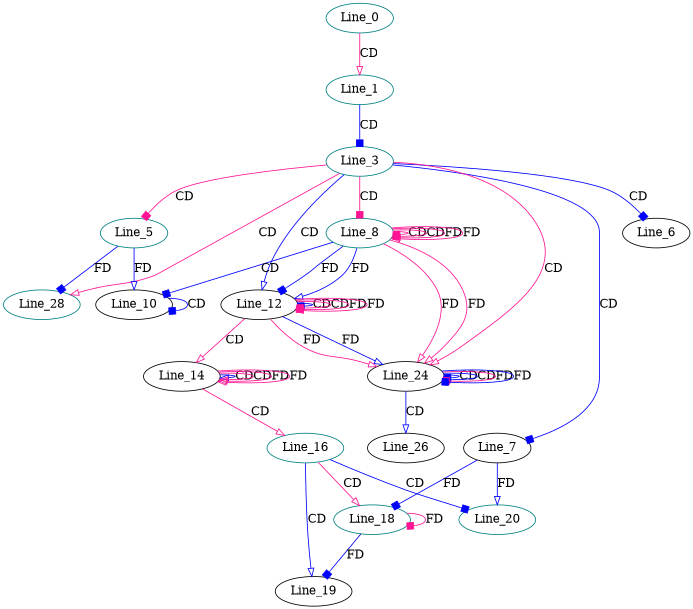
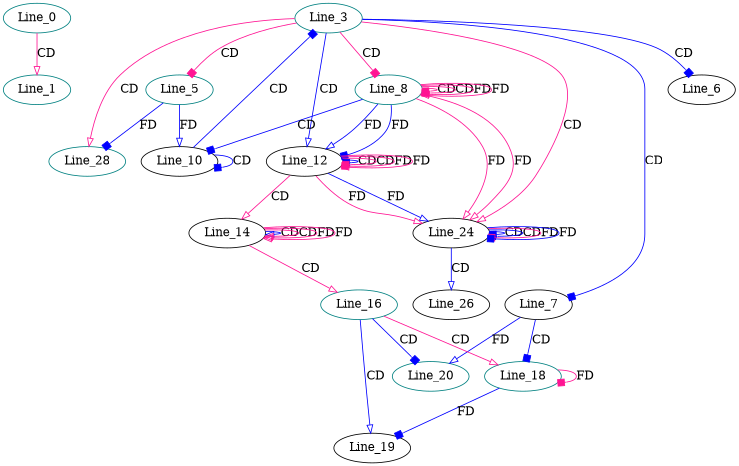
edge "Line_1" -> "Line_3": now "Line_10" -> "Line_3"
edge "Line_7" -> "Line_18": label "FD" -> "CD"
